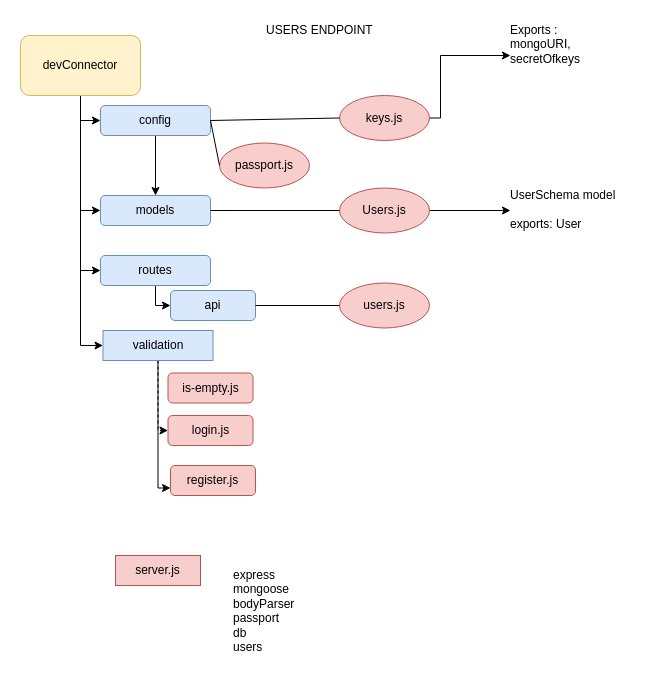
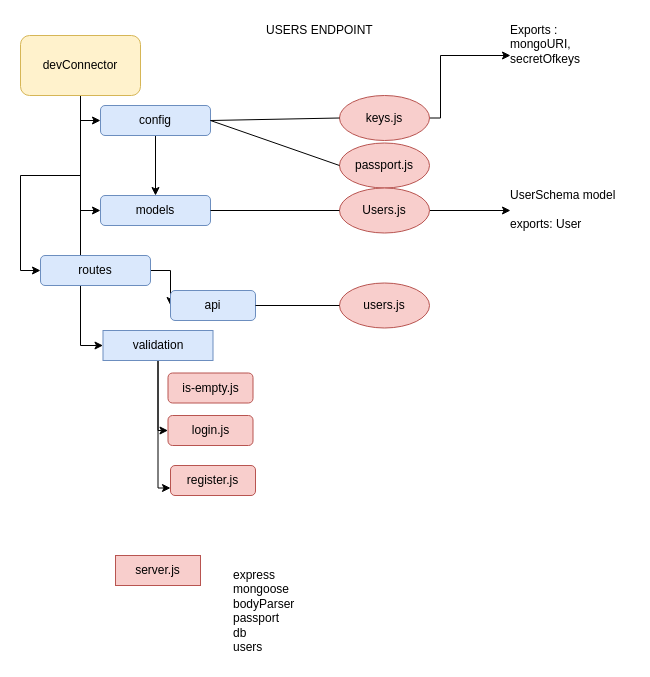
node "passport.js": moved (265, 166) -> (385, 166)
node "routes": moved (156, 271) -> (96, 271)
edge "validation" -> "login.js": style dashed -> solid
